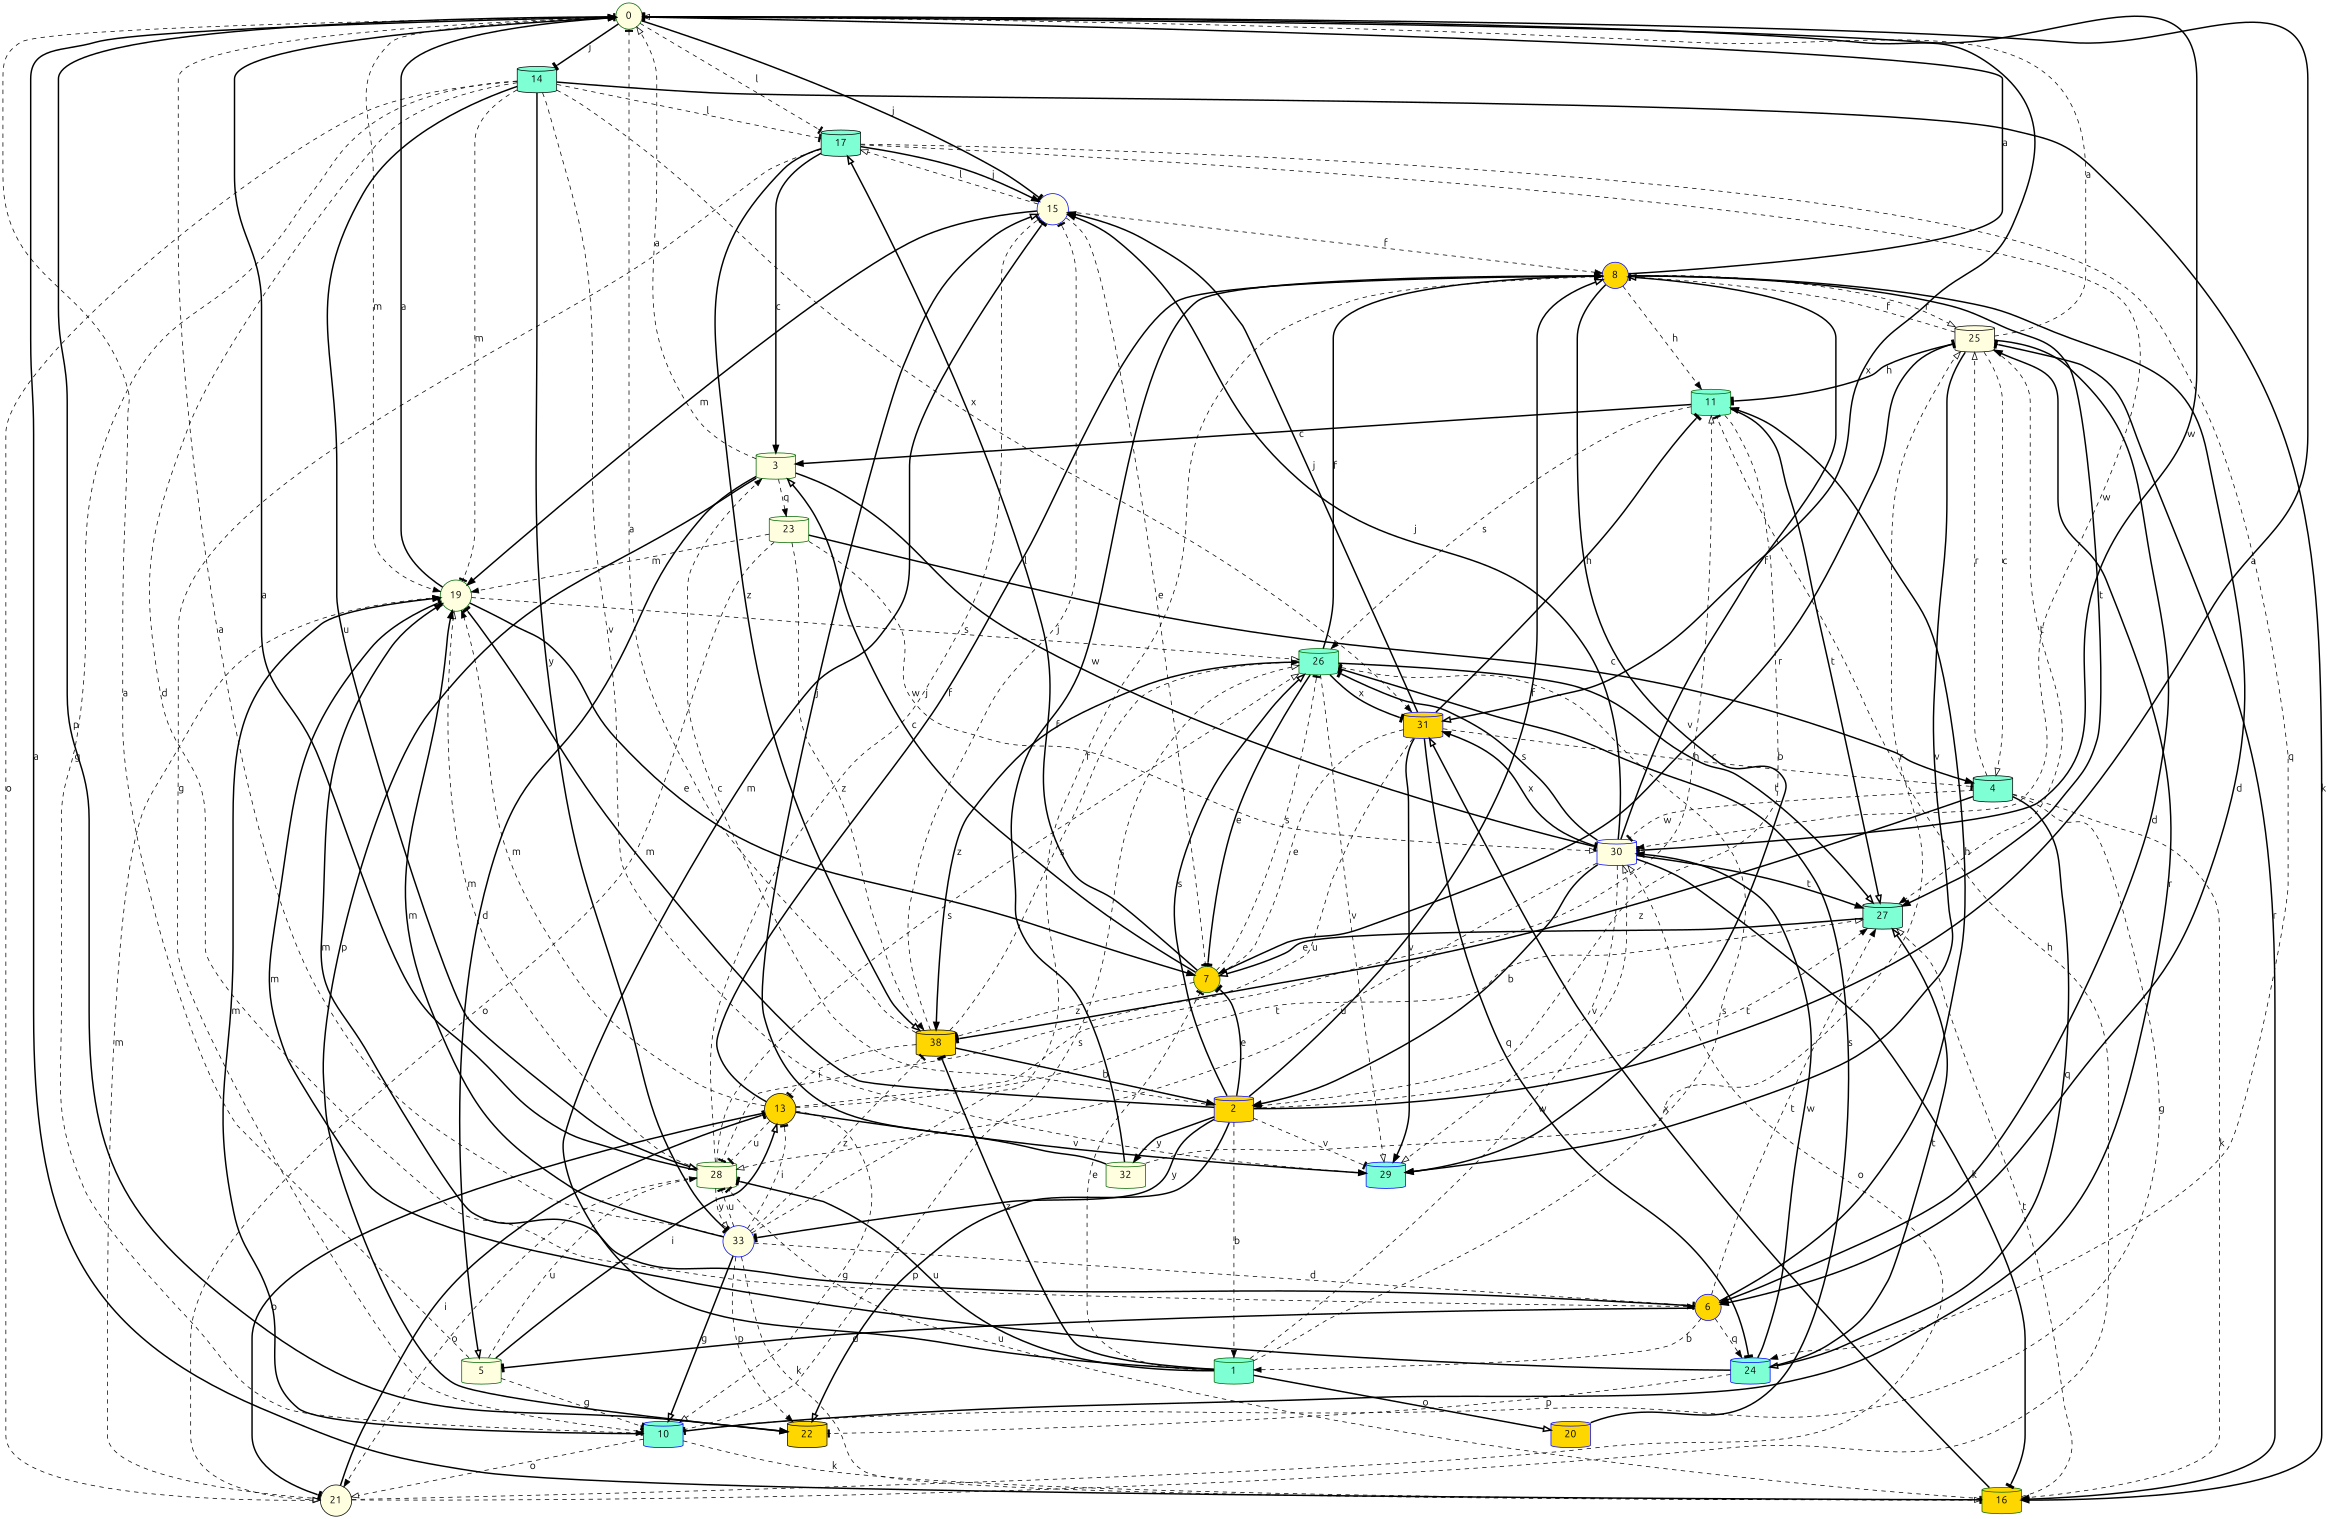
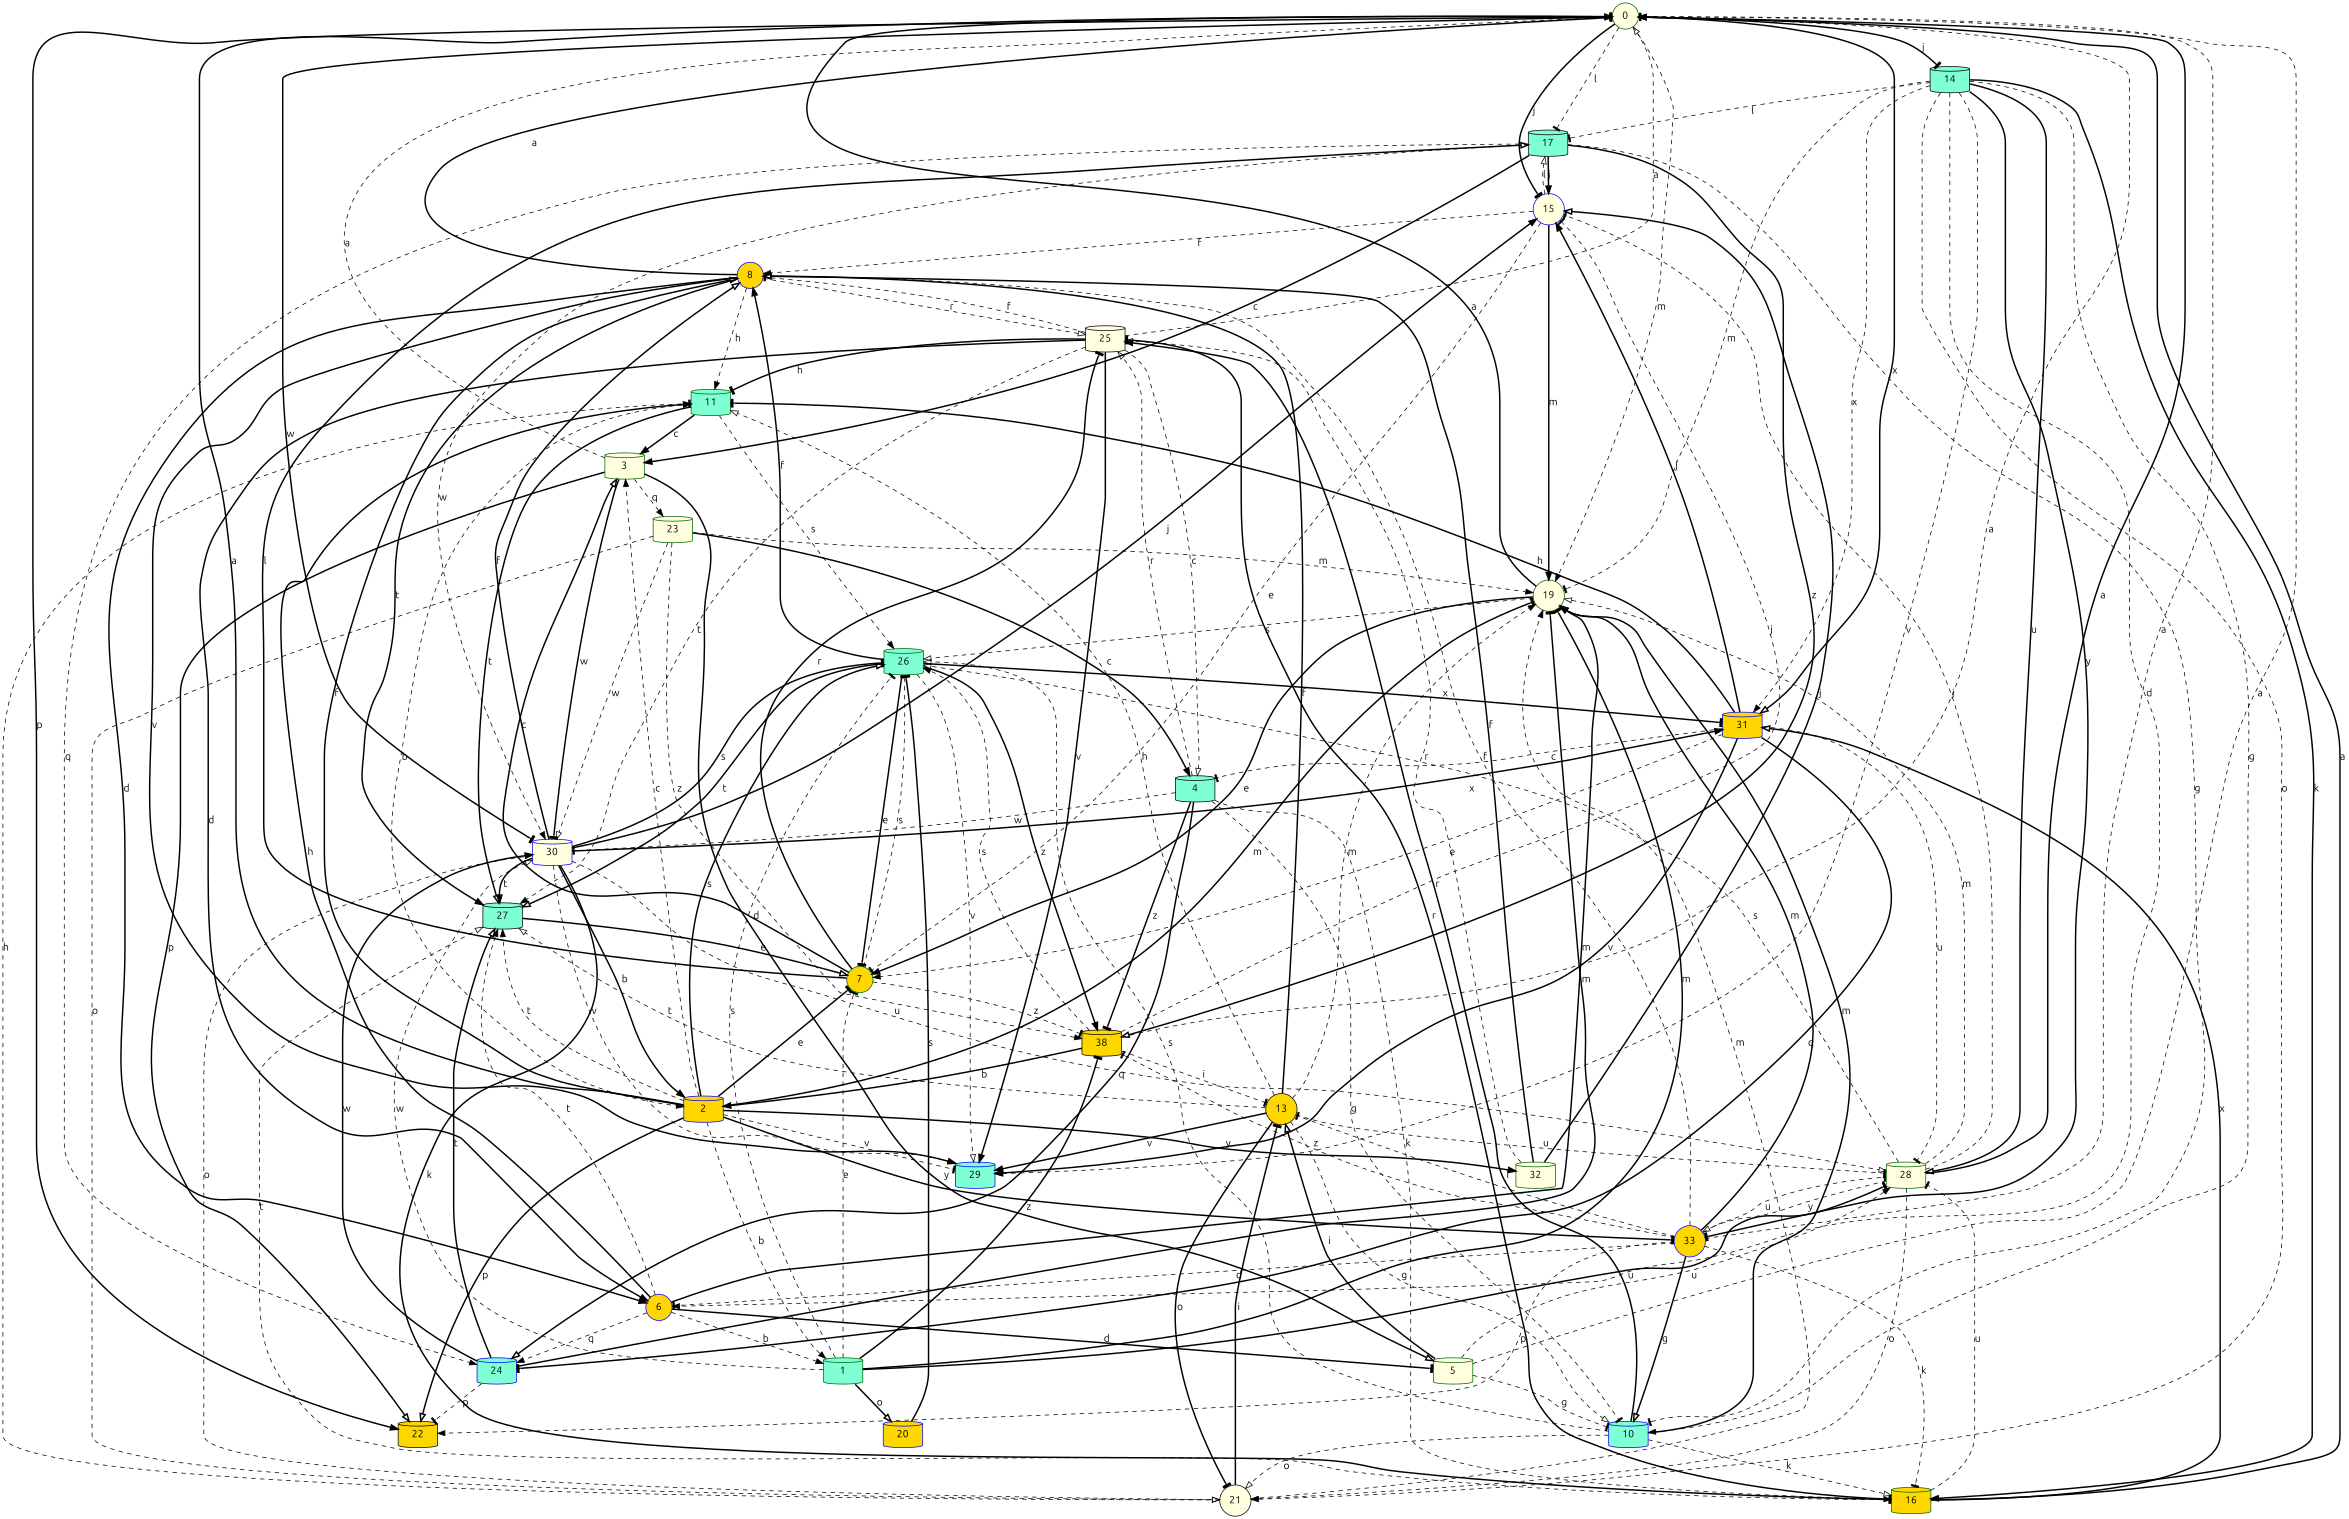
edge "1" -> "15": now "1" -> "19"
node "33": fillcolor lightyellow -> gold
edge "21" -> "30": reversed
